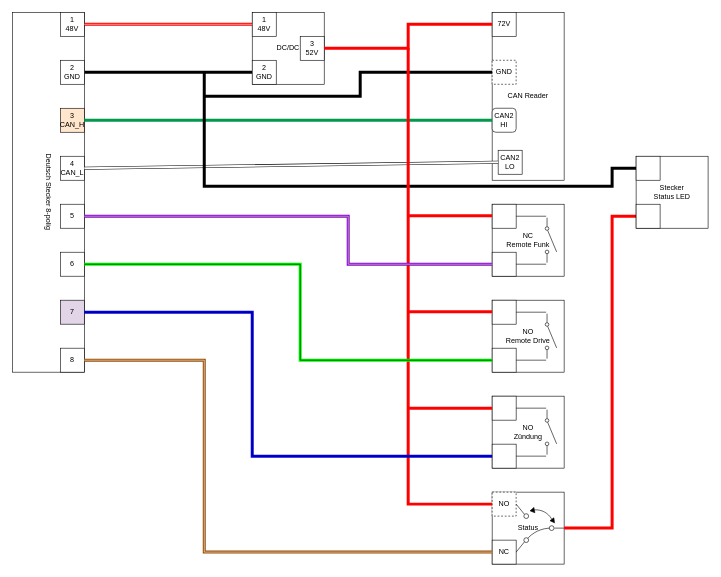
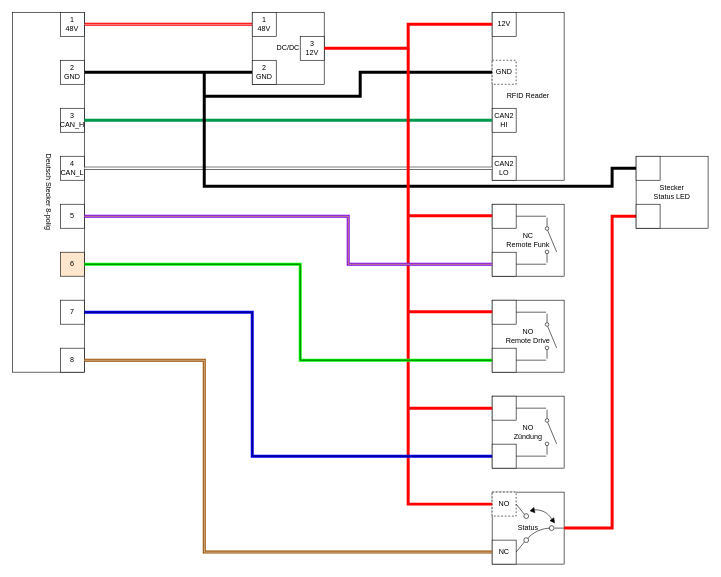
node "72V": label "72V" -> "12V"
node "3 52V": label "3 52V" -> "3 12V"
node "CAN Reader": label "CAN Reader" -> "RFID Reader"
node "3 CAN_H": fillcolor #ffe6cc -> #ffffff
node "CAN2 HI": shape rounded rectangle -> rectangle
node "CAN2 LO": moved (510, 162) -> (504, 168)
node "6": fillcolor #ffffff -> #ffe6cc
node "7": fillcolor #e1d5e7 -> #ffffff
